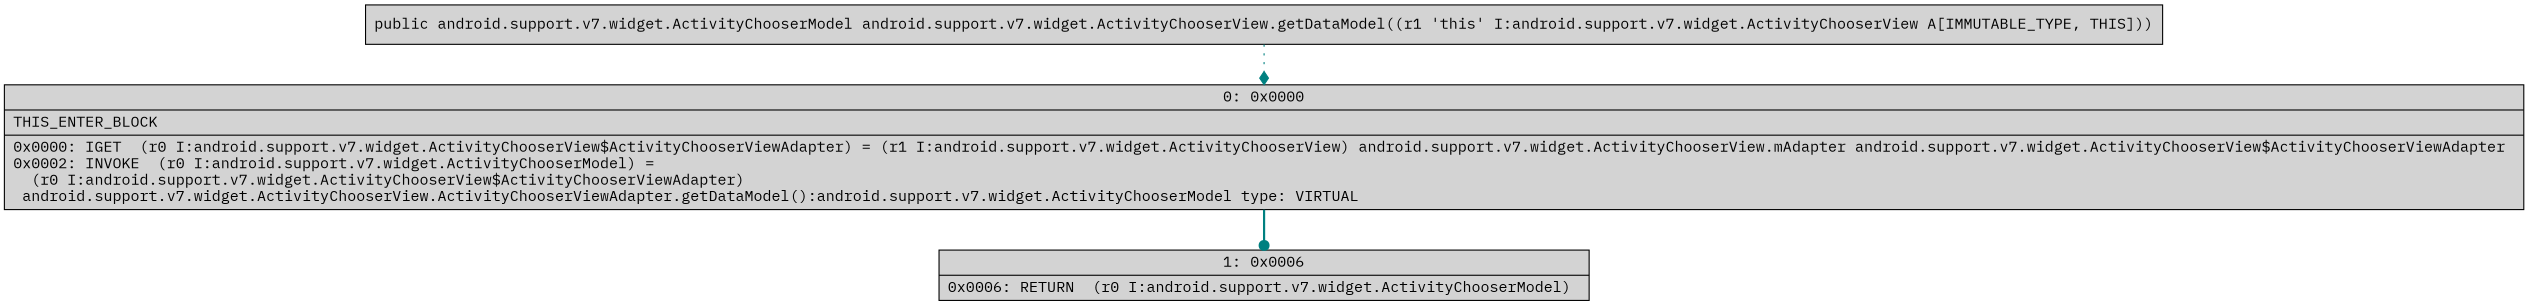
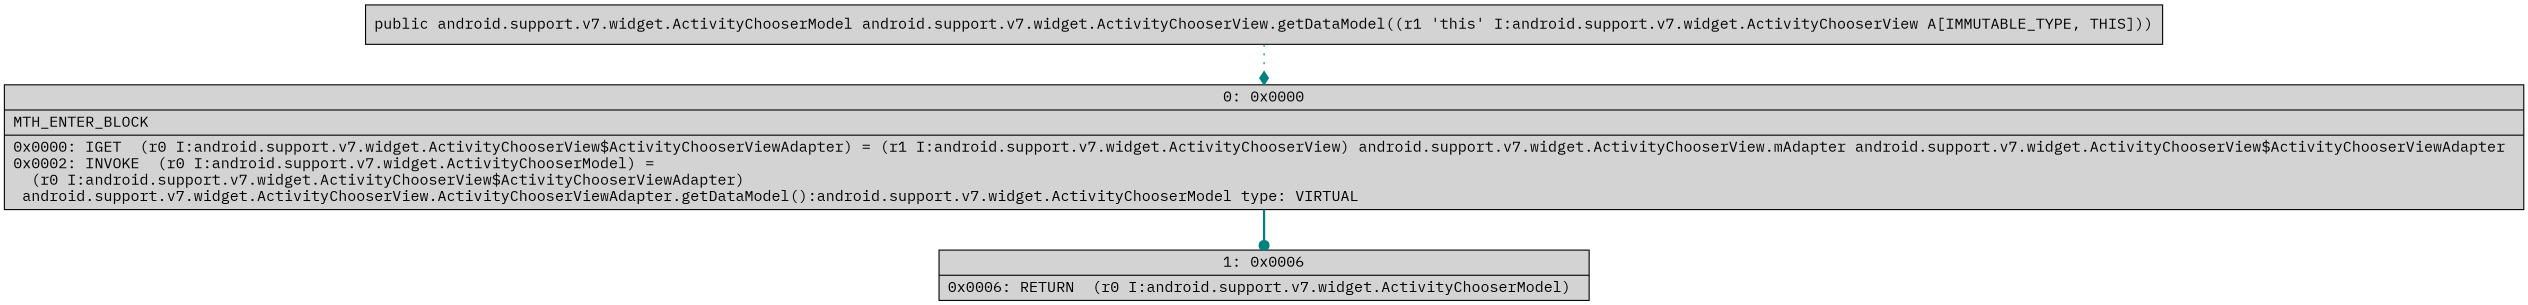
node "0: 0x0000": text "THIS_ENTER_BLOCK" -> "MTH_ENTER_BLOCK"
